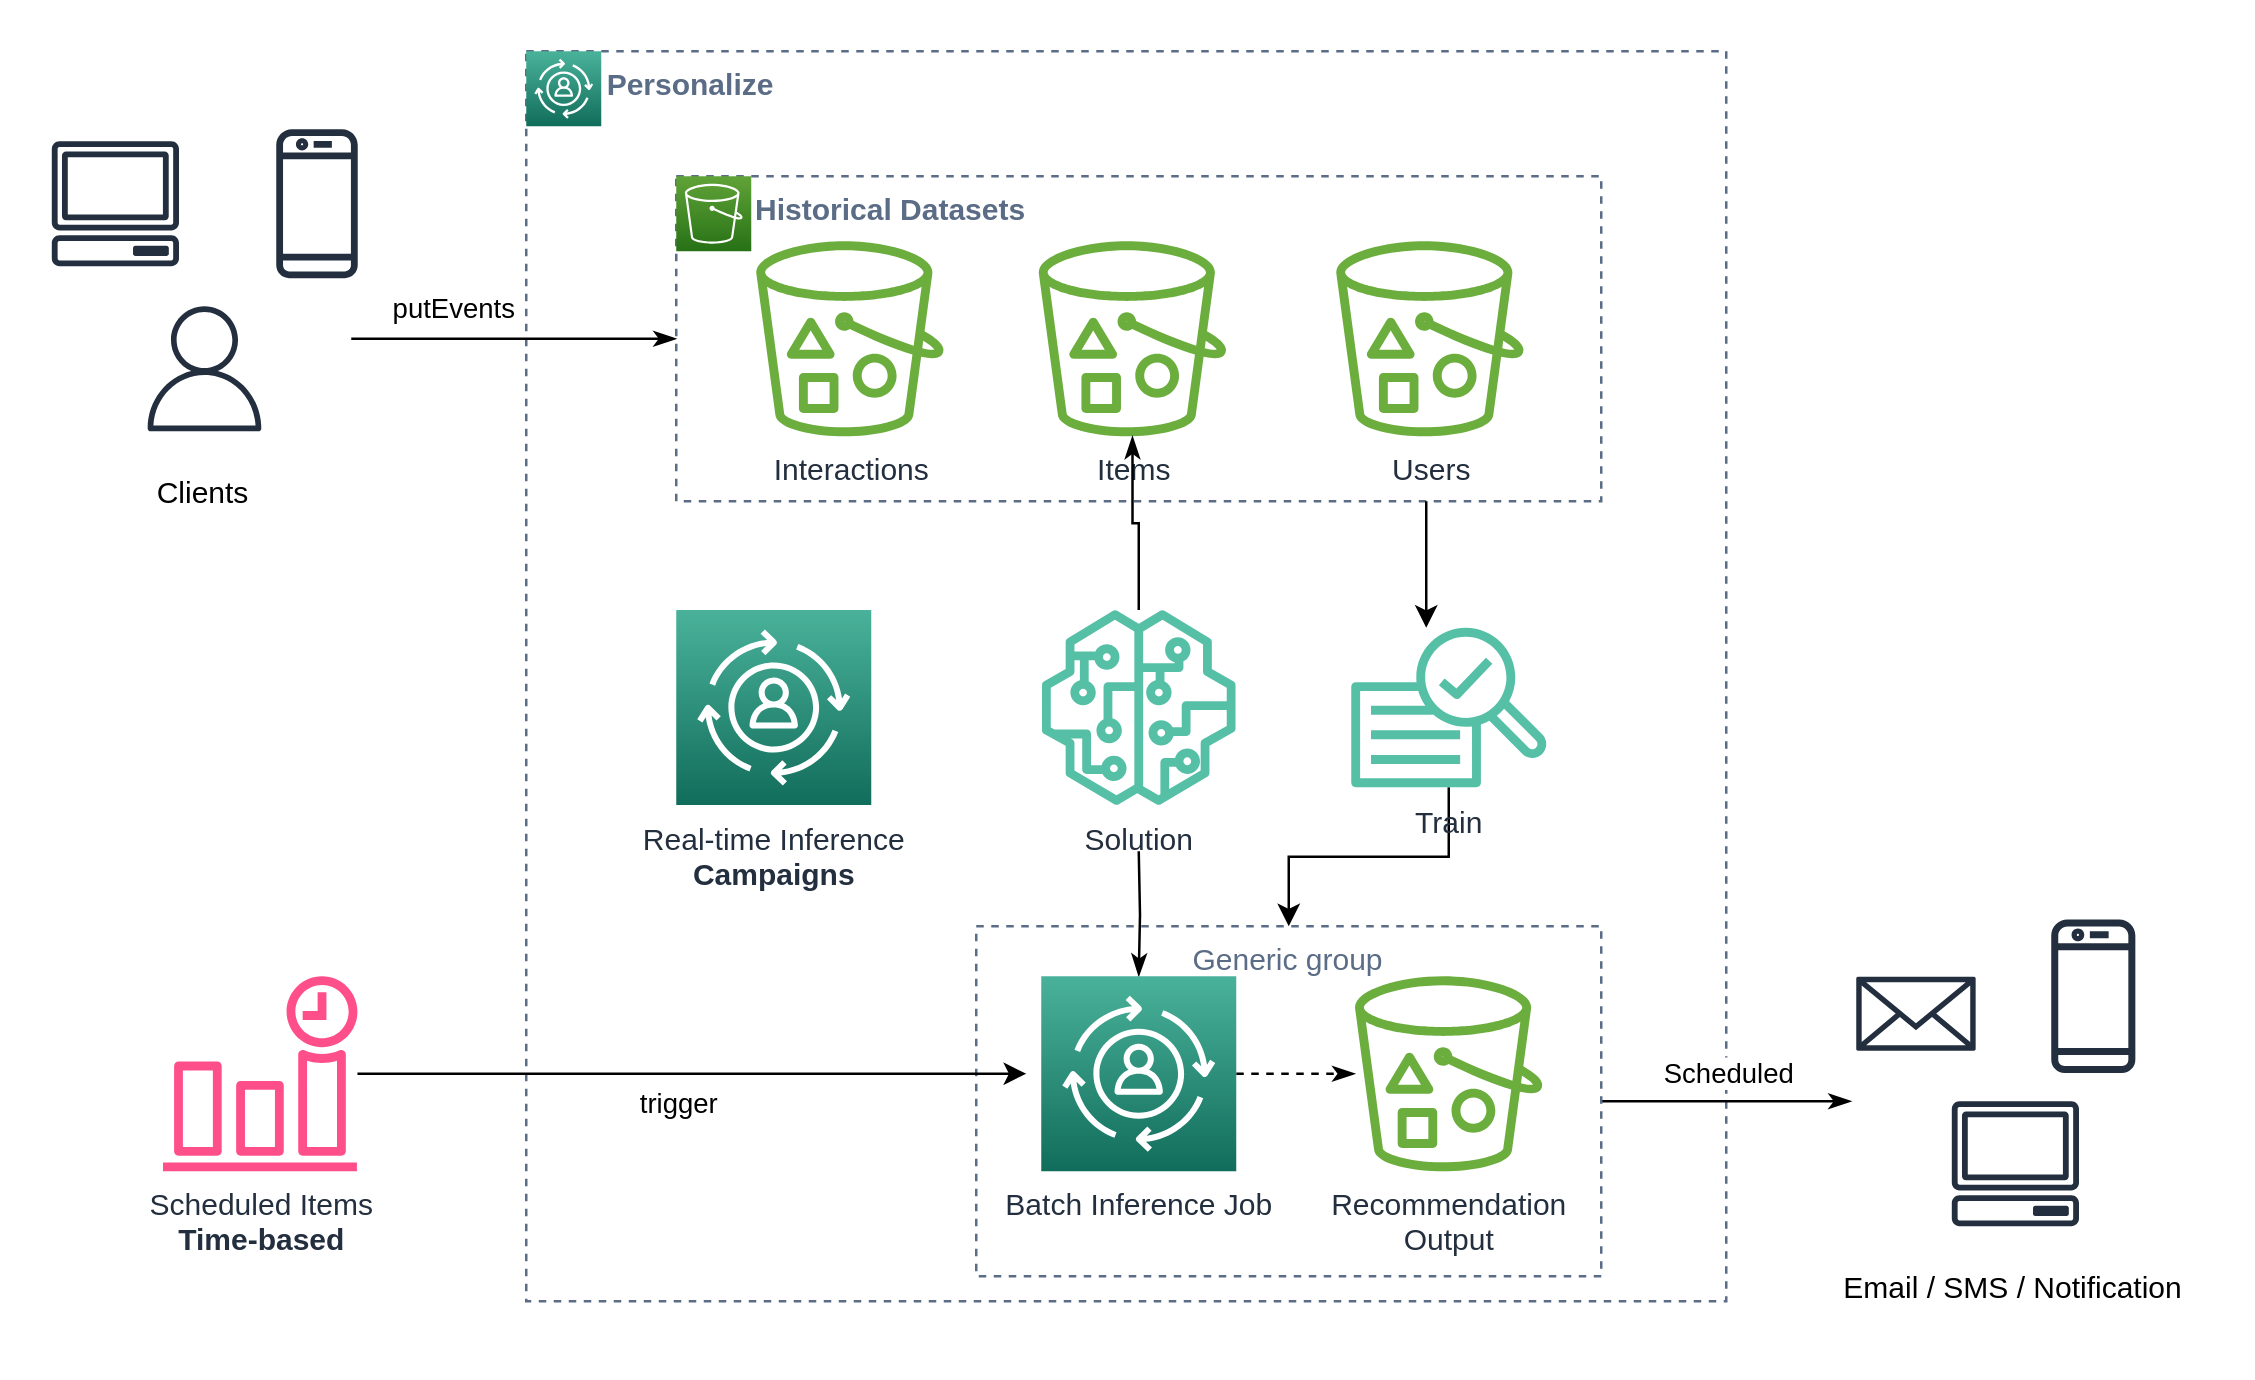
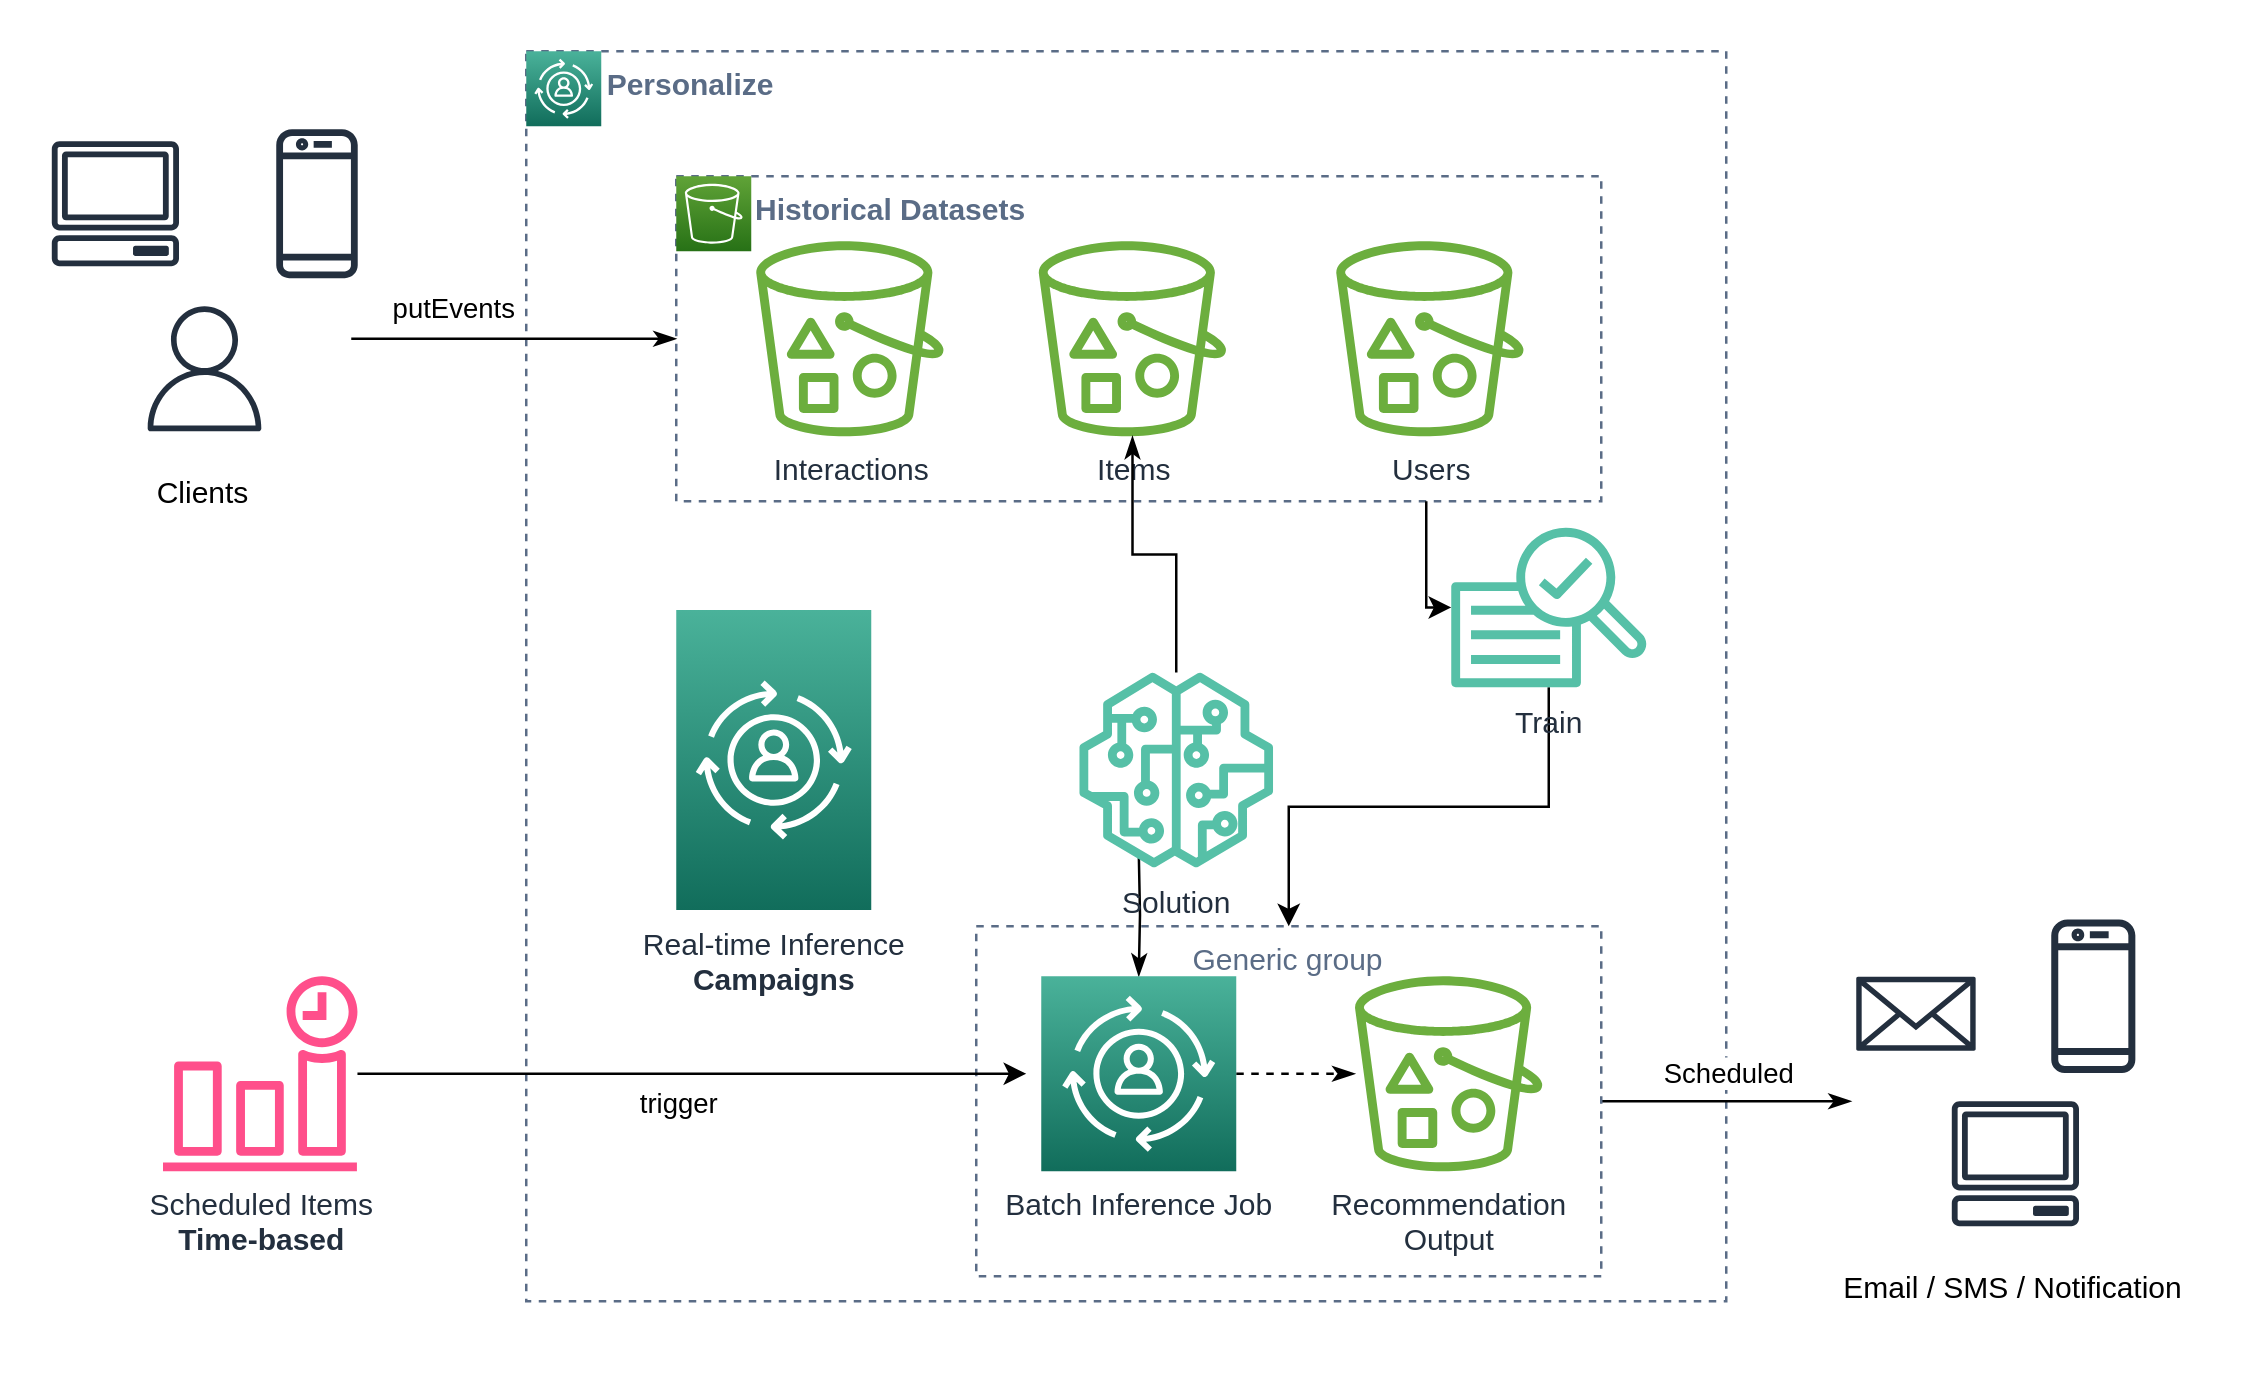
node "Real-time Inference Campaigns": size 195x195 -> 195x300
node "Solution": moved (1139, 708) -> (1176, 770)
node "Train": moved (1449, 708) -> (1549, 608)
